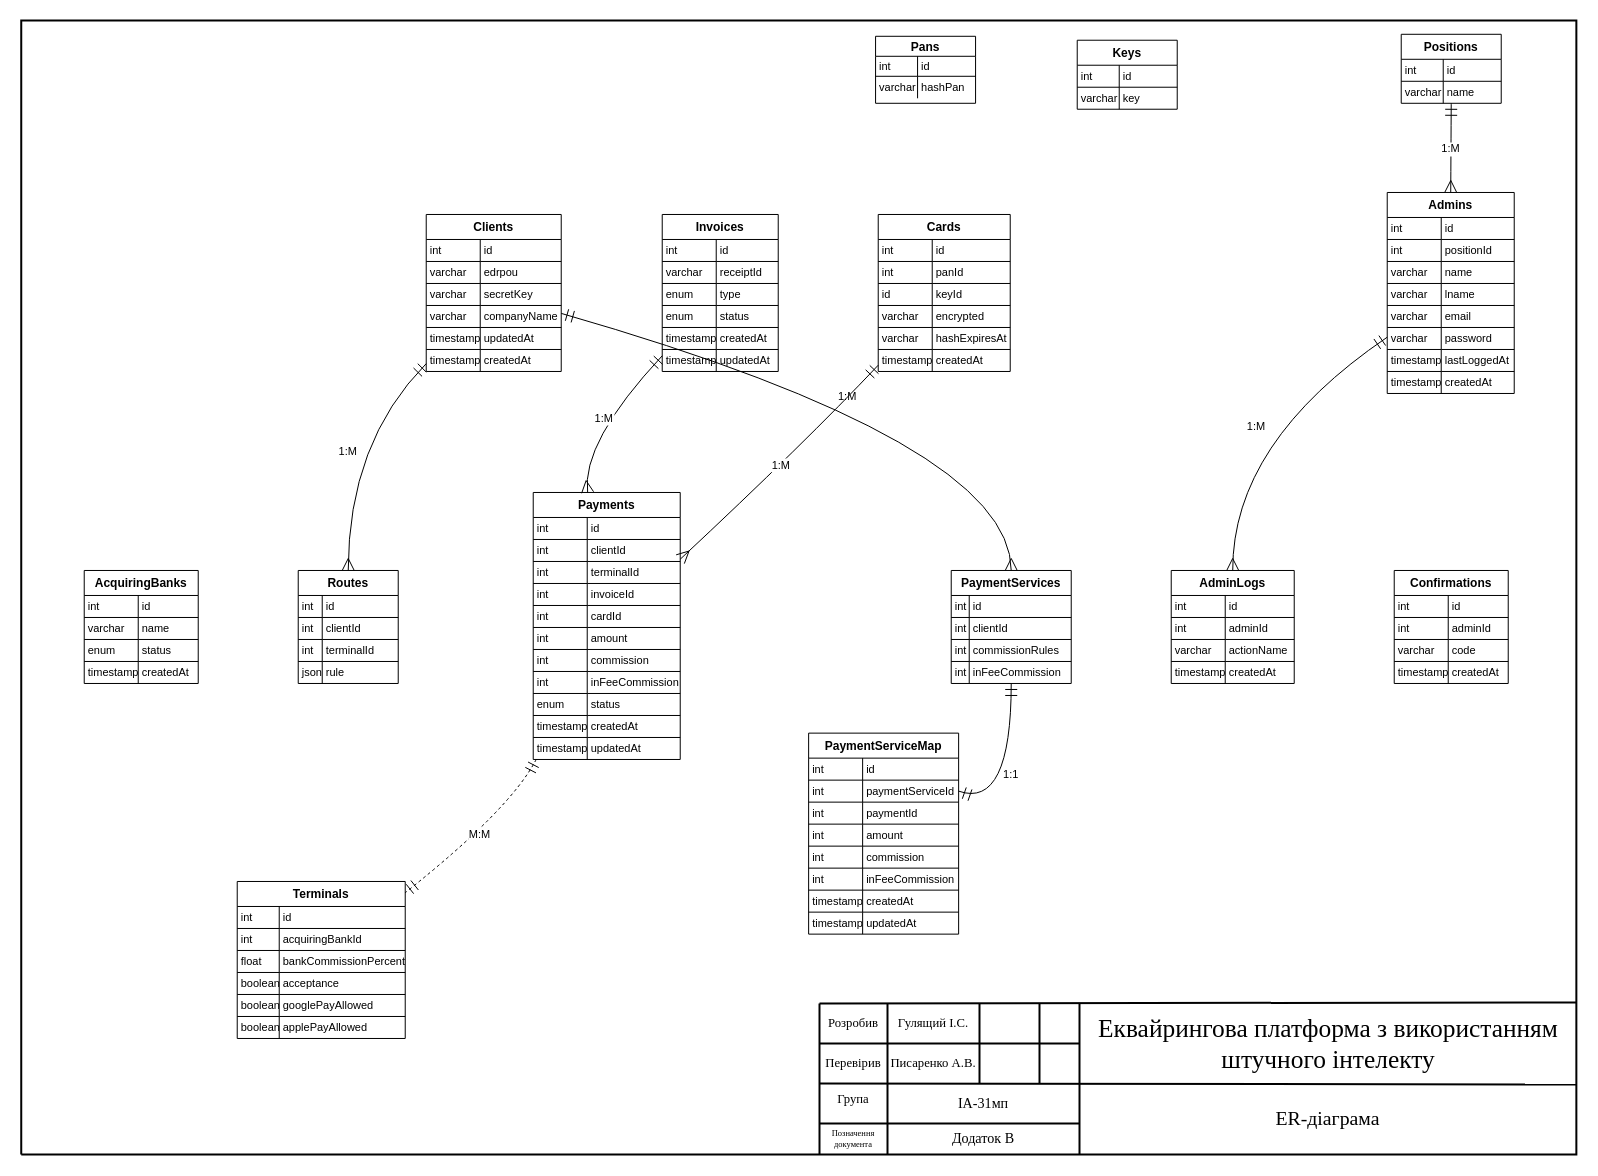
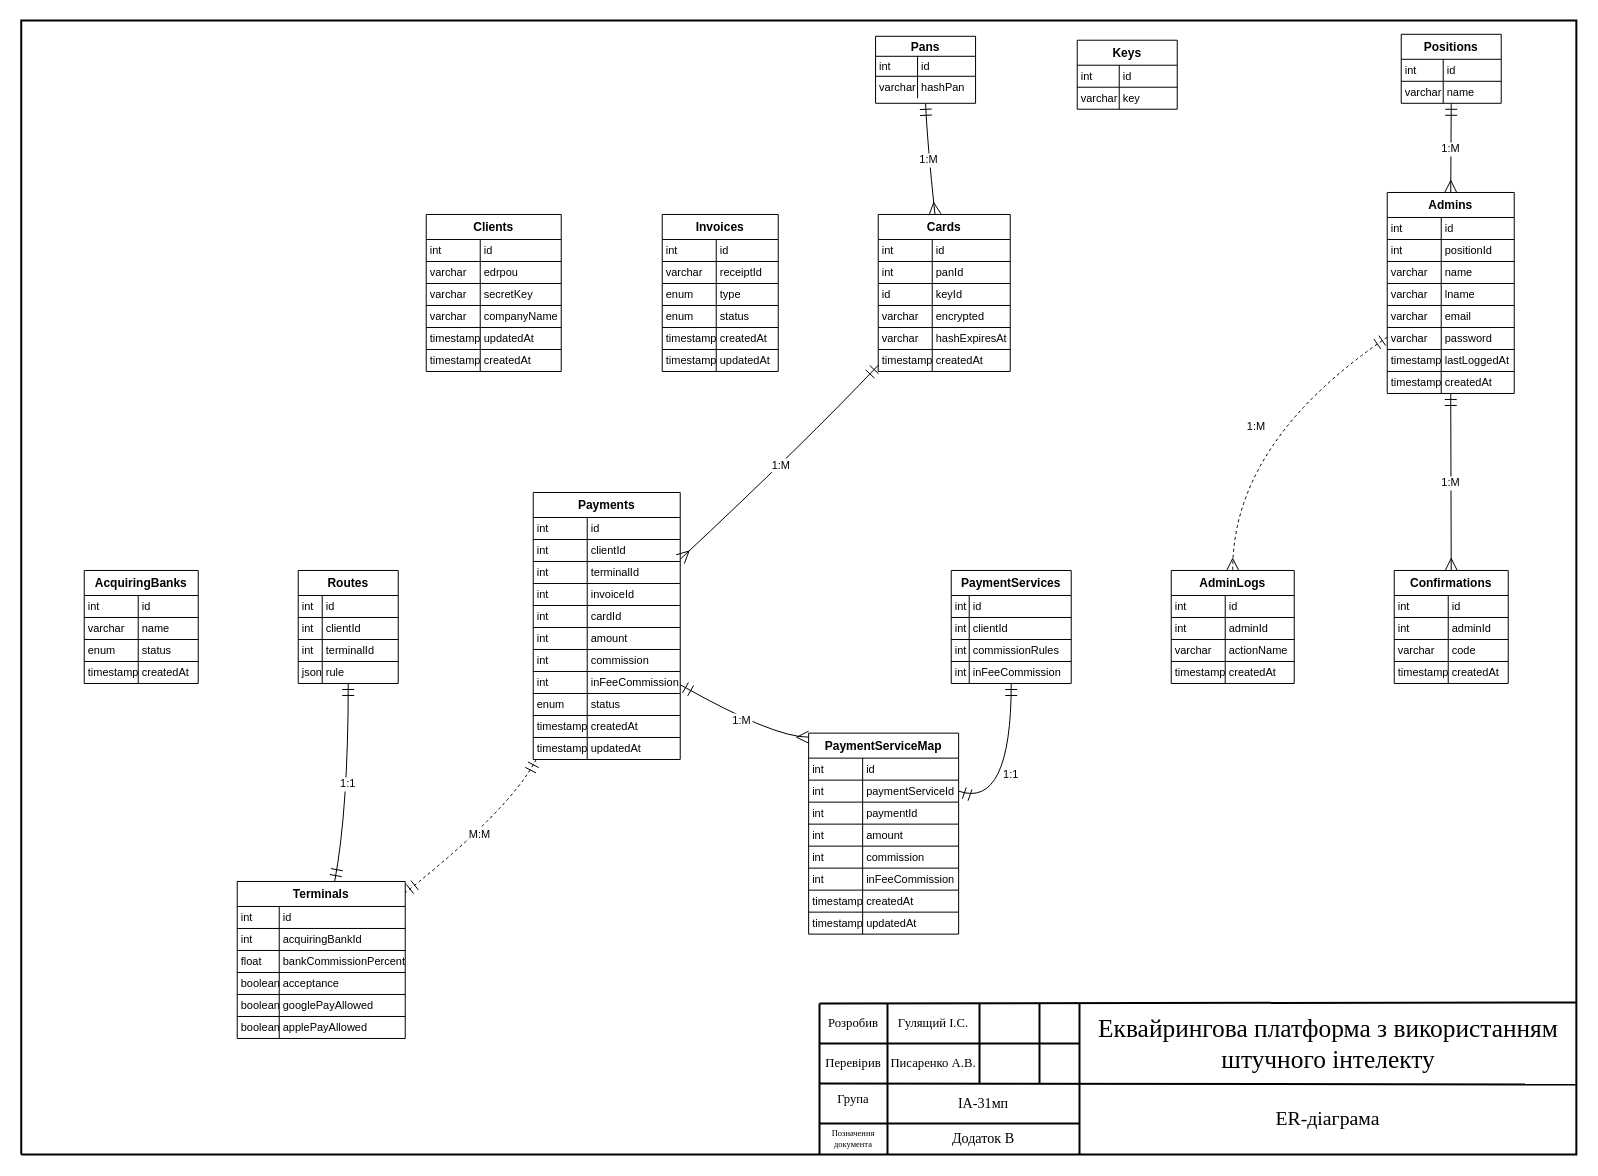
edge "Pans" -- "Cards": added, label "1:M"
edge "Invoices" -- "Payments": removed, label "1:M"
edge "Admins" -- "AdminLogs": style solid -> dashed
edge "Clients" -- "PaymentServices": removed, label "1:M"
edge "Clients" -- "Routes": removed, label "1:M"
edge "Admins" -- "Confirmations": added, label "1:M"
edge "Payments" -- "PaymentServiceMap": added, label "1:M"
edge "Routes" -- "Terminals": added, label "1:1"
